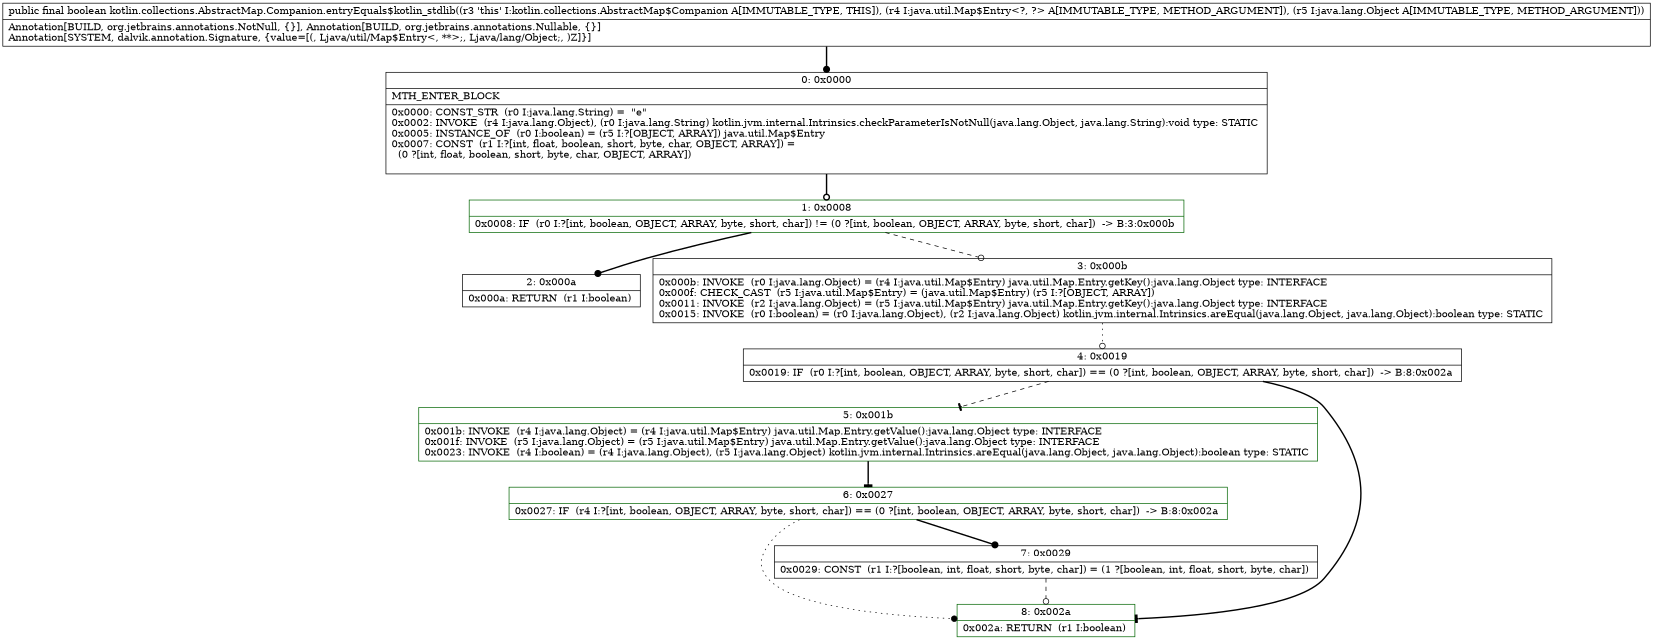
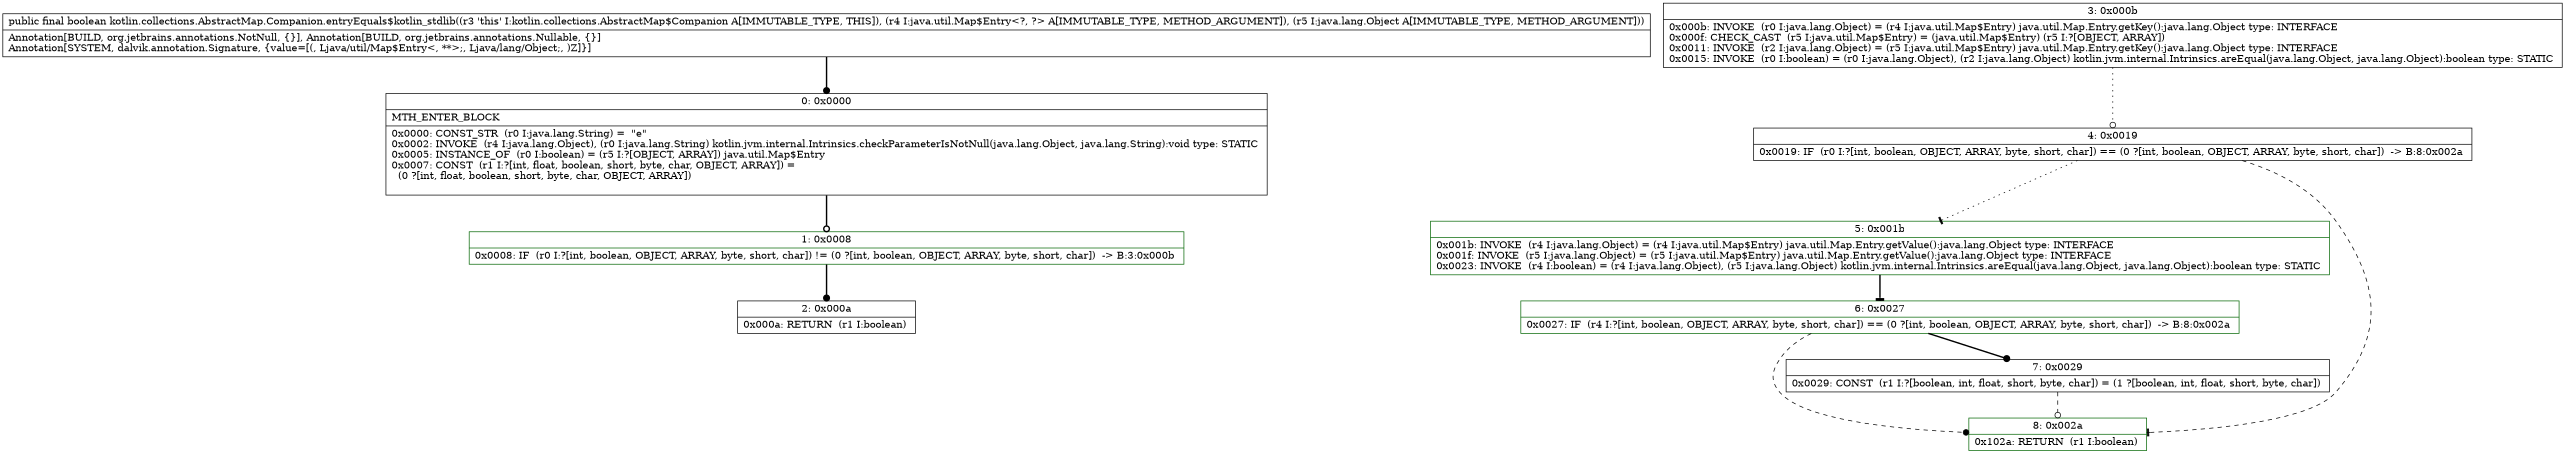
edge "1: 0x0008" -> "3: 0x000b": removed
edge "4: 0x0019" -> "5: 0x001b": style dashed -> dotted
edge "4: 0x0019" -> "8: 0x002a": style bold -> dashed
edge "6: 0x0027" -> "8: 0x002a": style dotted -> dashed
node "8: 0x002a": text "0x002a: RETURN  (r1 I:boolean)" -> "0x102a: RETURN  (r1 I:boolean)"
